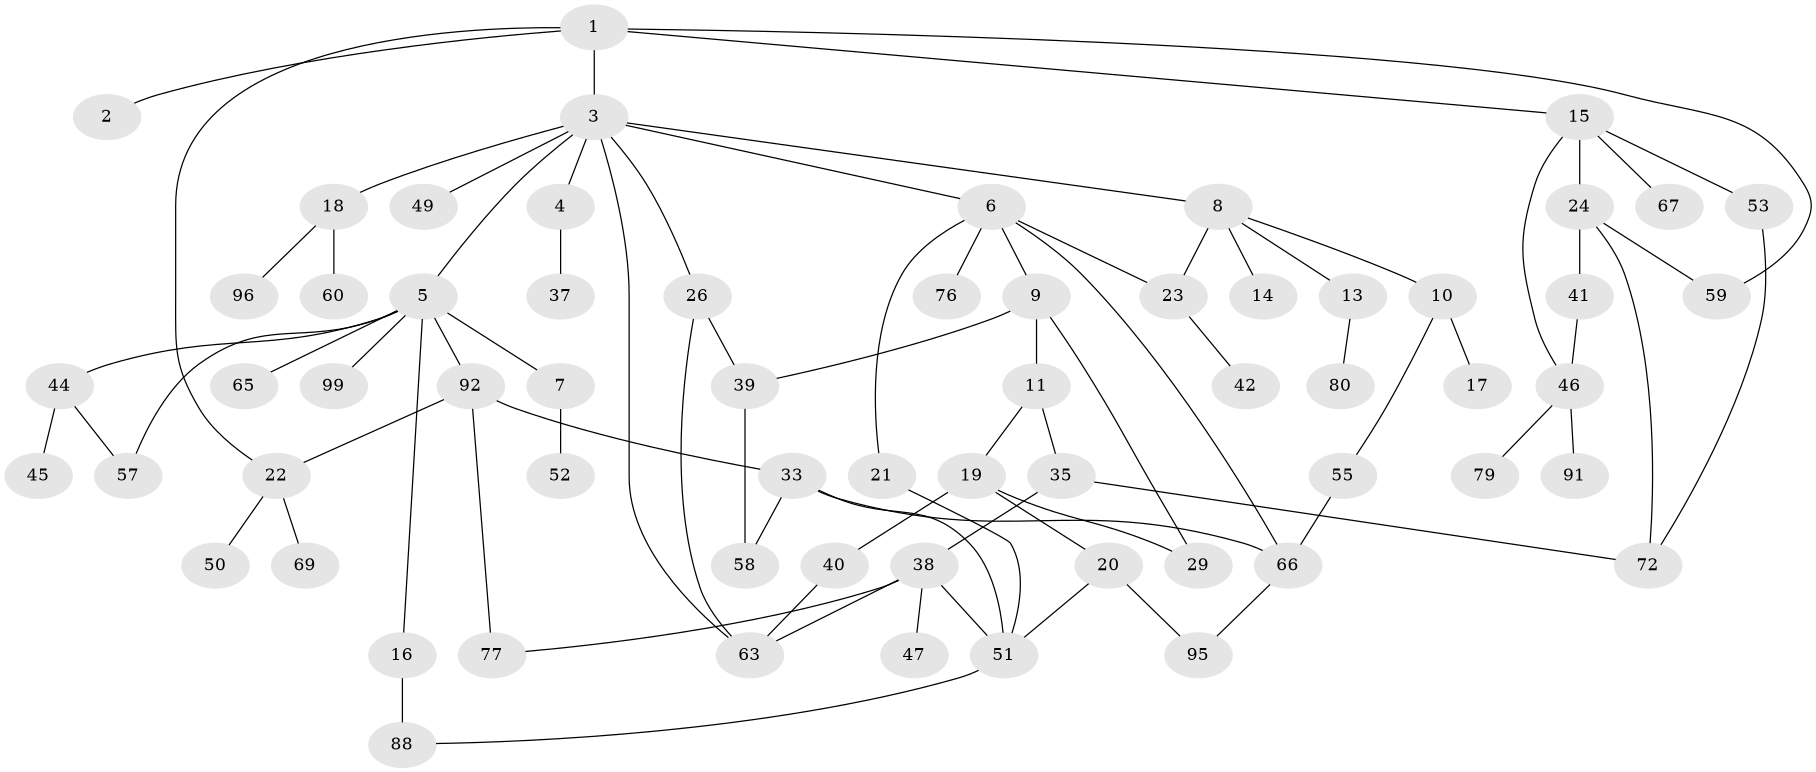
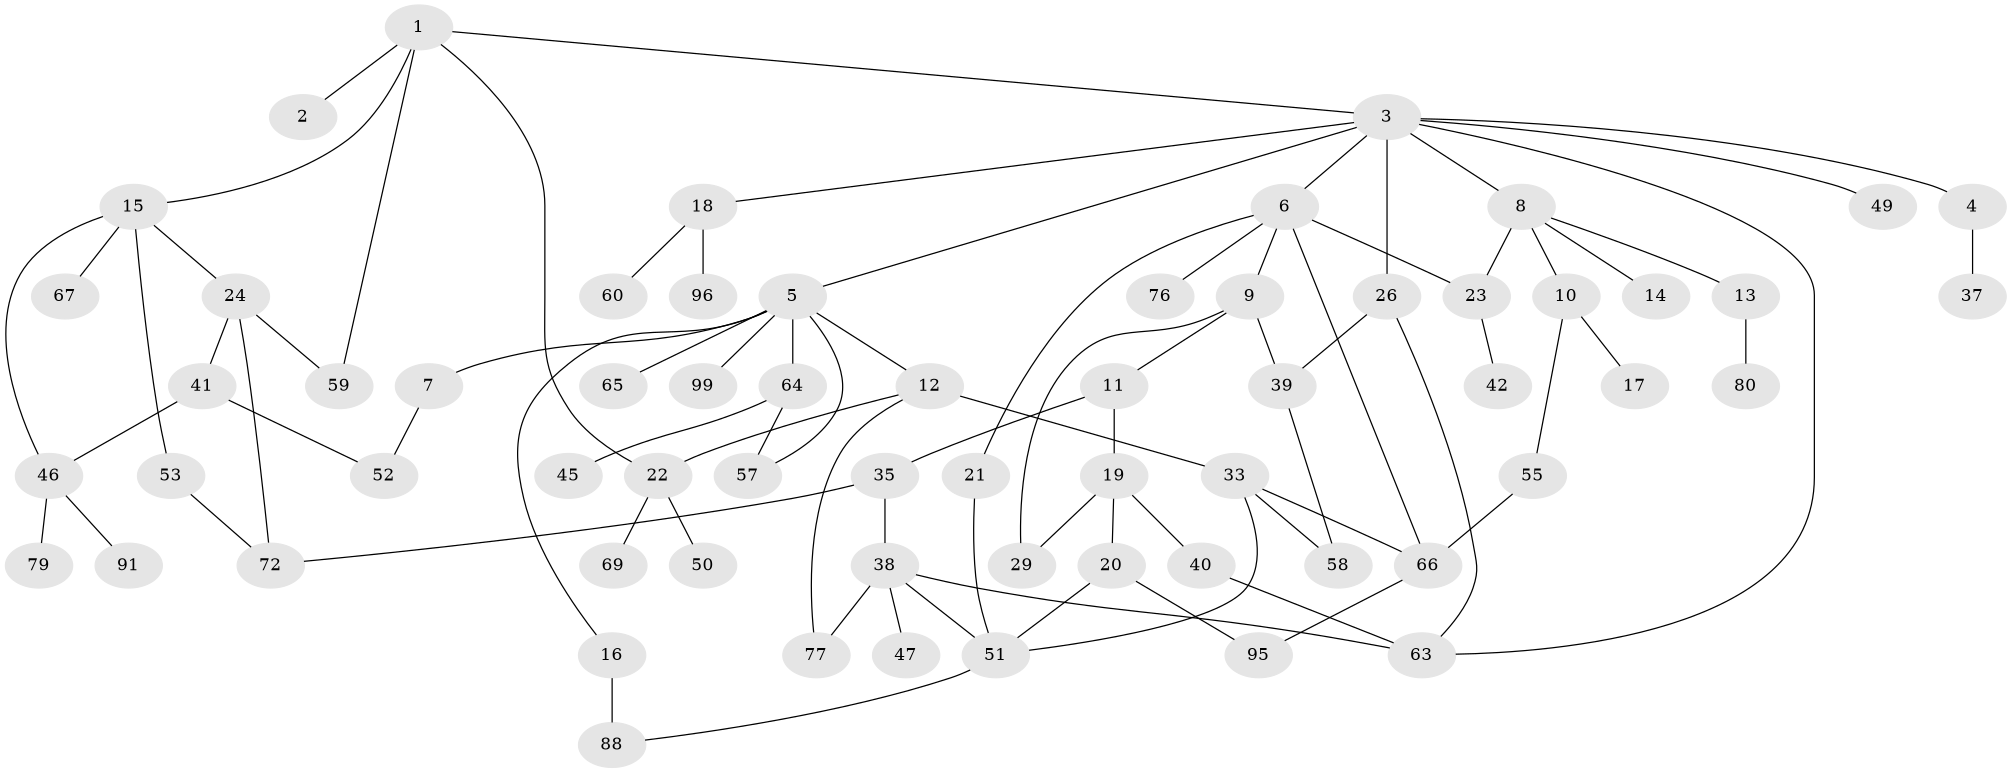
node "44": label "44" -> "64"
node "92": label "92" -> "12"
edge "41" -- "52": added
